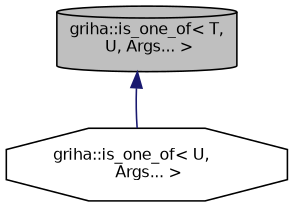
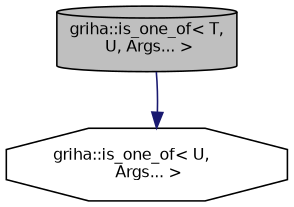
edge "griha::is_one_of< U, Args... >" -> "griha::is_one_of< T, U, Args... >": reversed
